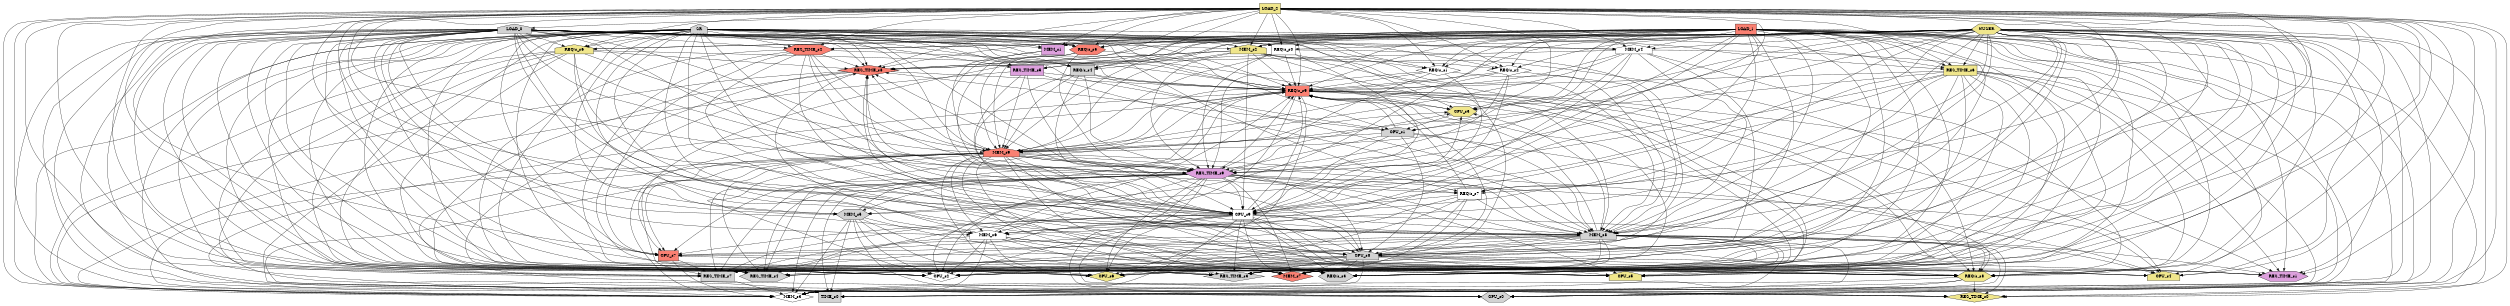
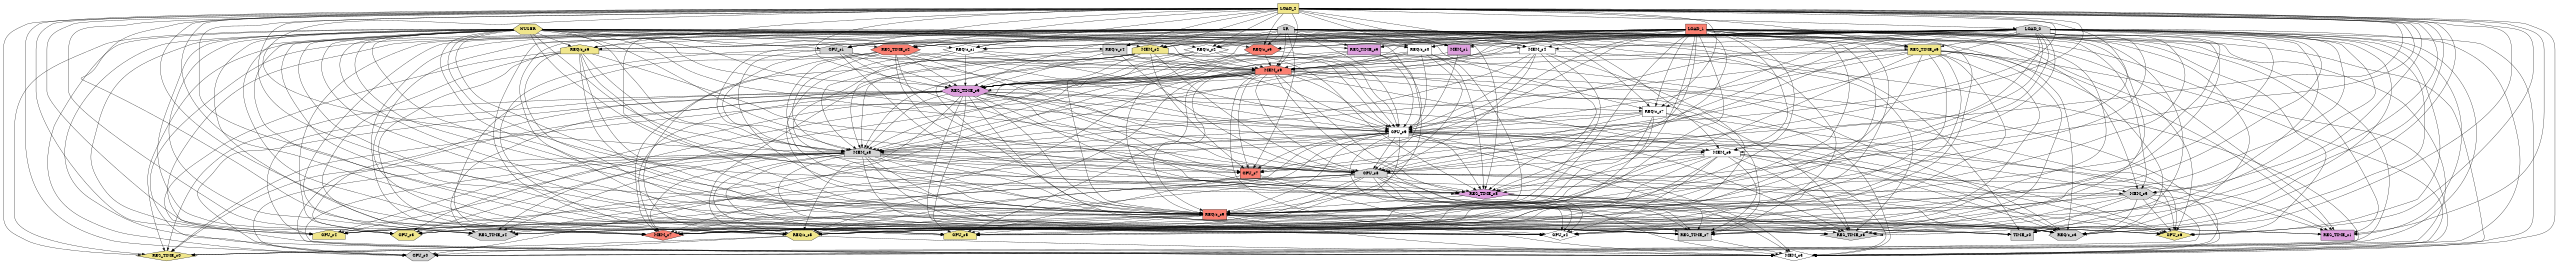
edge "SR" -> "CPU_s8": added
node "RES_TIME_s8": fillcolor salmon -> plum
edge "CPU_s3" -> "CPU_s1": now "NUSER" -> "CPU_s1"
edge "MEM_s6" -> "CPU_s8": added
edge "RES_TIME_s9" -> "CPU_s6": removed
node "RES_TIME_s1": shape hexagon -> box
edge "REQ/s_s8" -> "TIME_s0": removed
